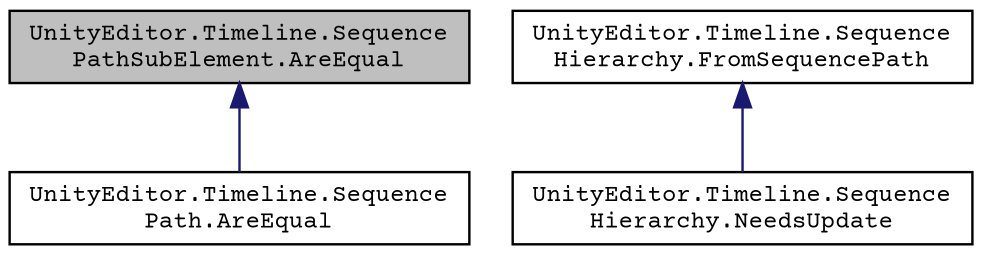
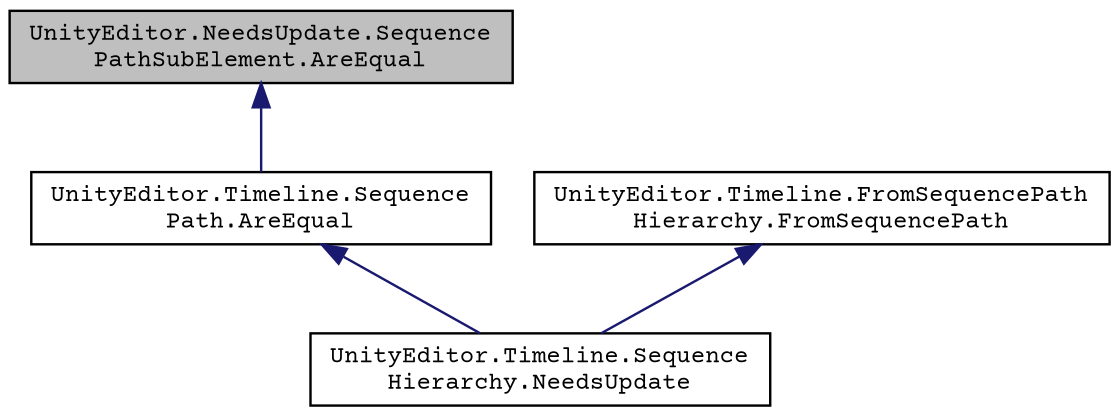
node "UnityEditor.Timeline.Sequence PathSubElement.AreEqual": label "UnityEditor.Timeline.Sequence PathSubElement.AreEqual" -> "UnityEditor.NeedsUpdate.Sequence PathSubElement.AreEqual"
node "UnityEditor.Timeline.Sequence Hierarchy.FromSequencePath": label "UnityEditor.Timeline.Sequence Hierarchy.FromSequencePath" -> "UnityEditor.Timeline.FromSequencePath Hierarchy.FromSequencePath"
edge "UnityEditor.Timeline.Sequence Hierarchy.NeedsUpdate" -> "UnityEditor.Timeline.Sequence Path.AreEqual": added
